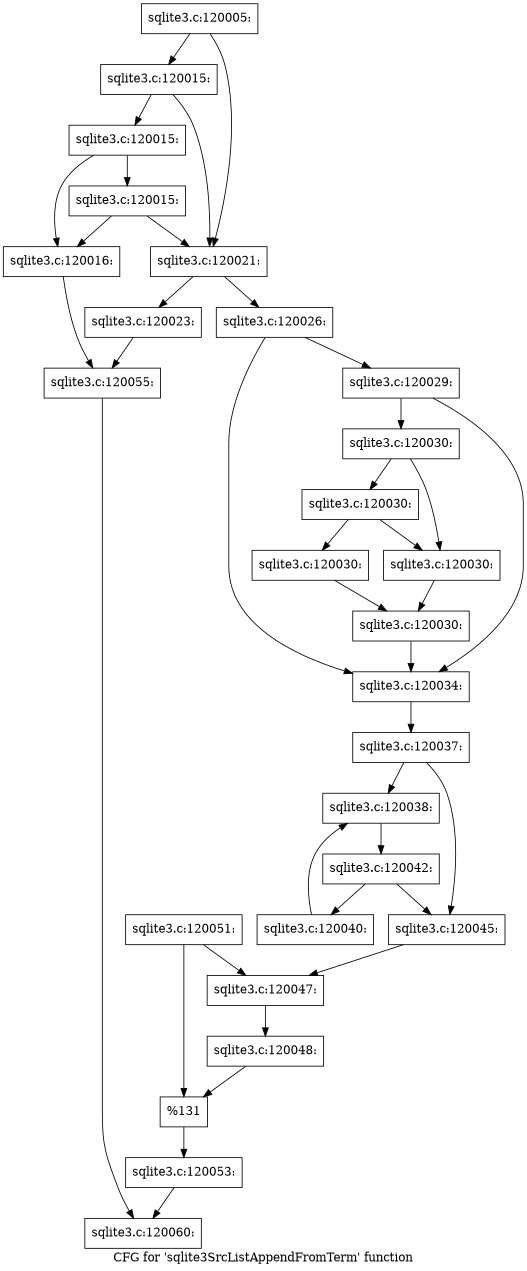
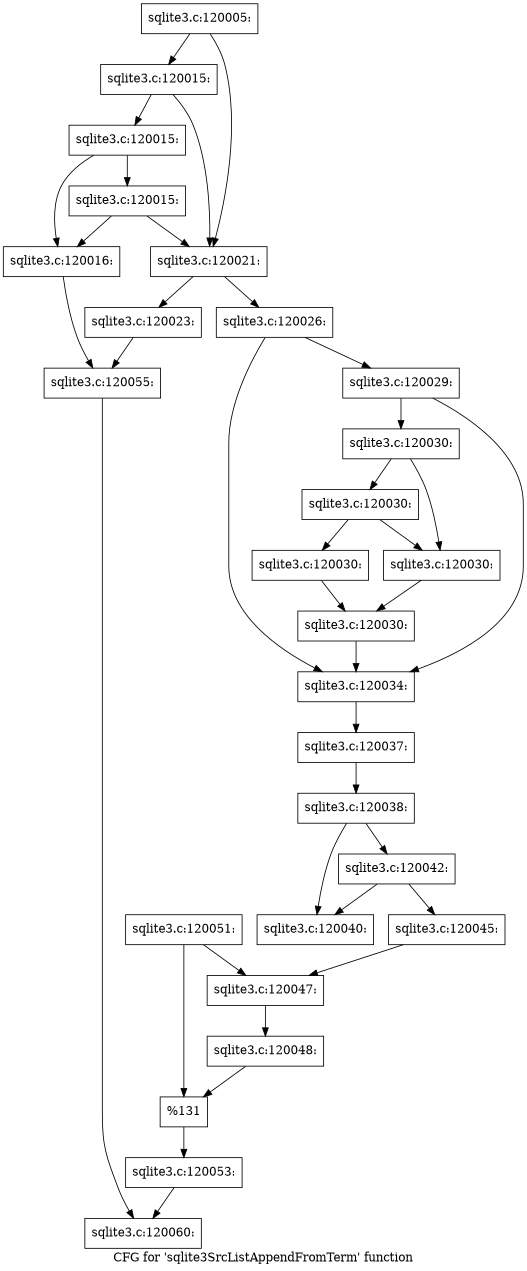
edge "sqlite3.c:120037:" -> "sqlite3.c:120045:": removed
edge "sqlite3.c:120040:" -> "sqlite3.c:120038:": reversed
